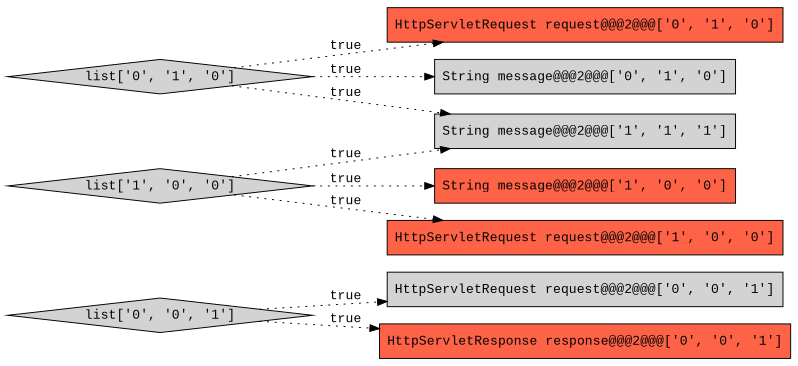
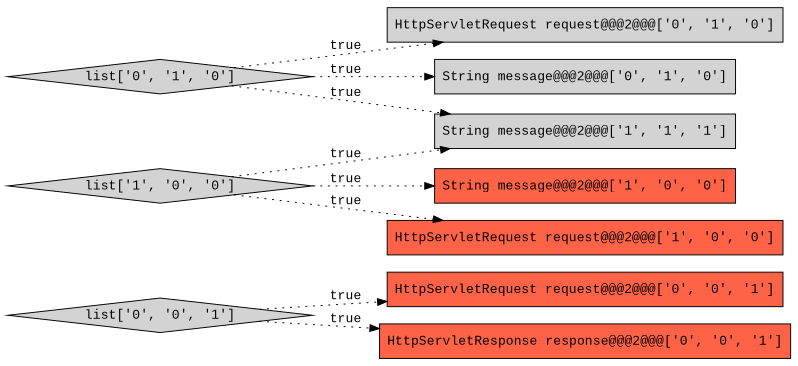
node "HttpServletRequest request@@@2@@@['0', '1', '0']": fillcolor tomato -> lightgray
node "HttpServletRequest request@@@2@@@['0', '0', '1']": fillcolor lightgray -> tomato
